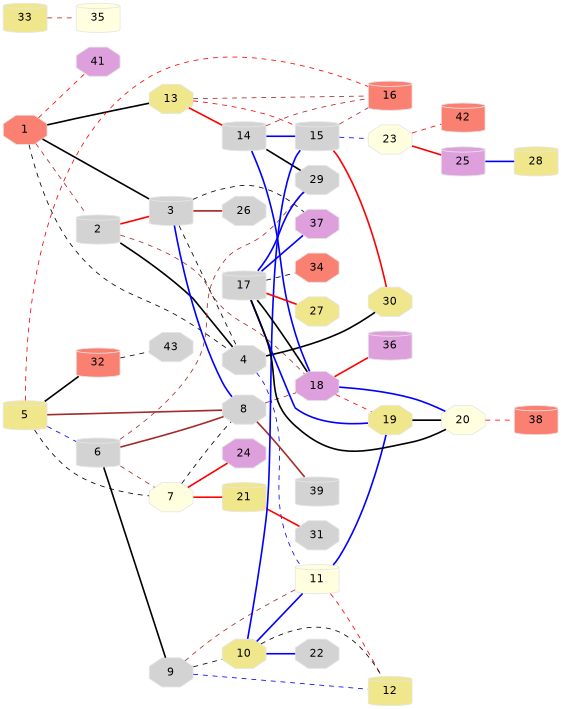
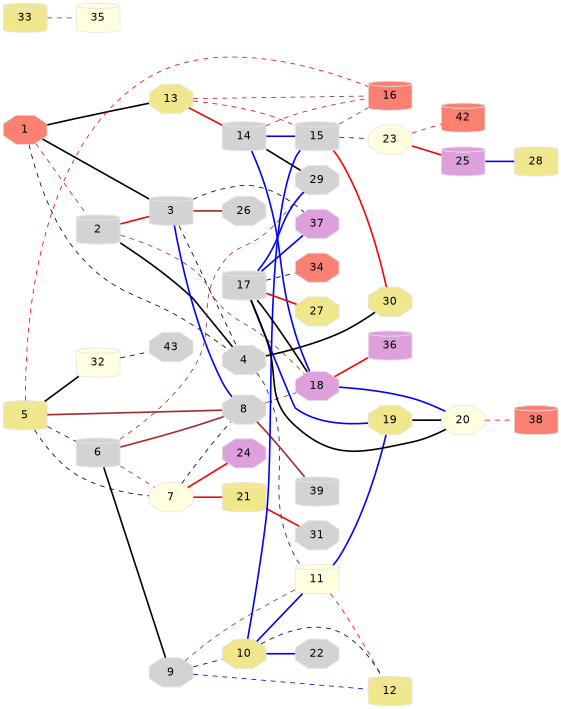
node "41": removed
node "32": fillcolor salmon -> lightyellow
edge "18" -- "19": removed
